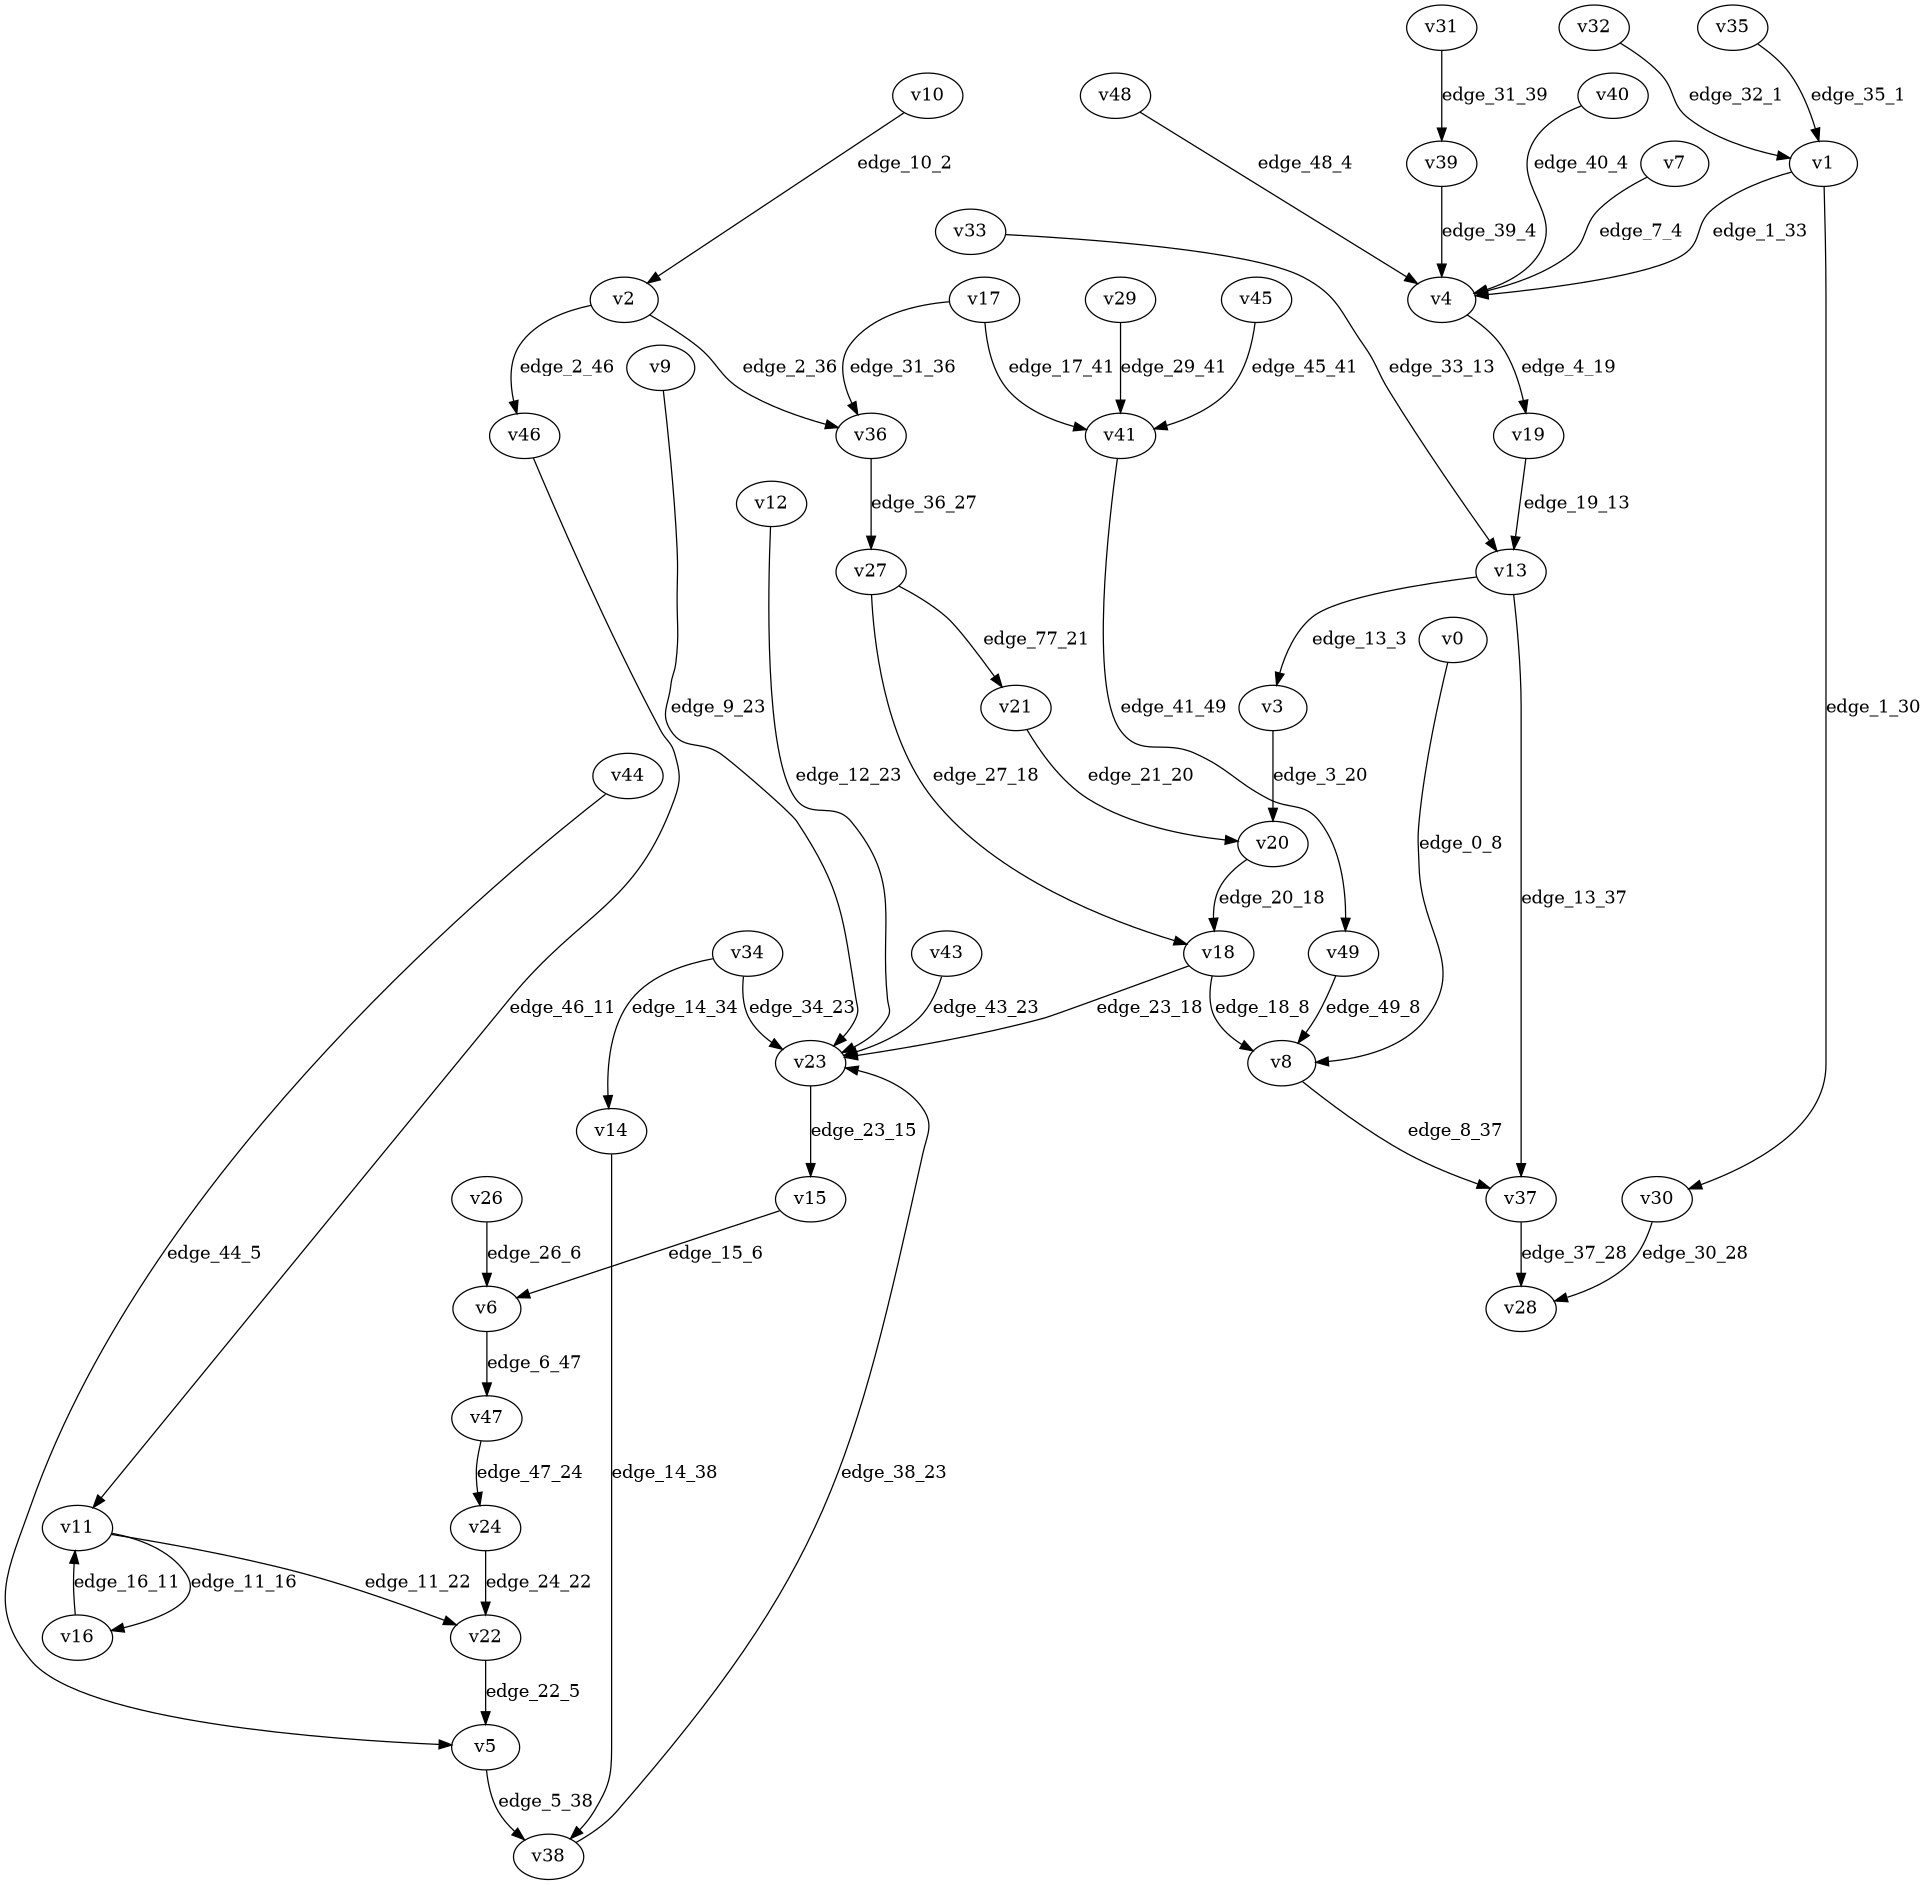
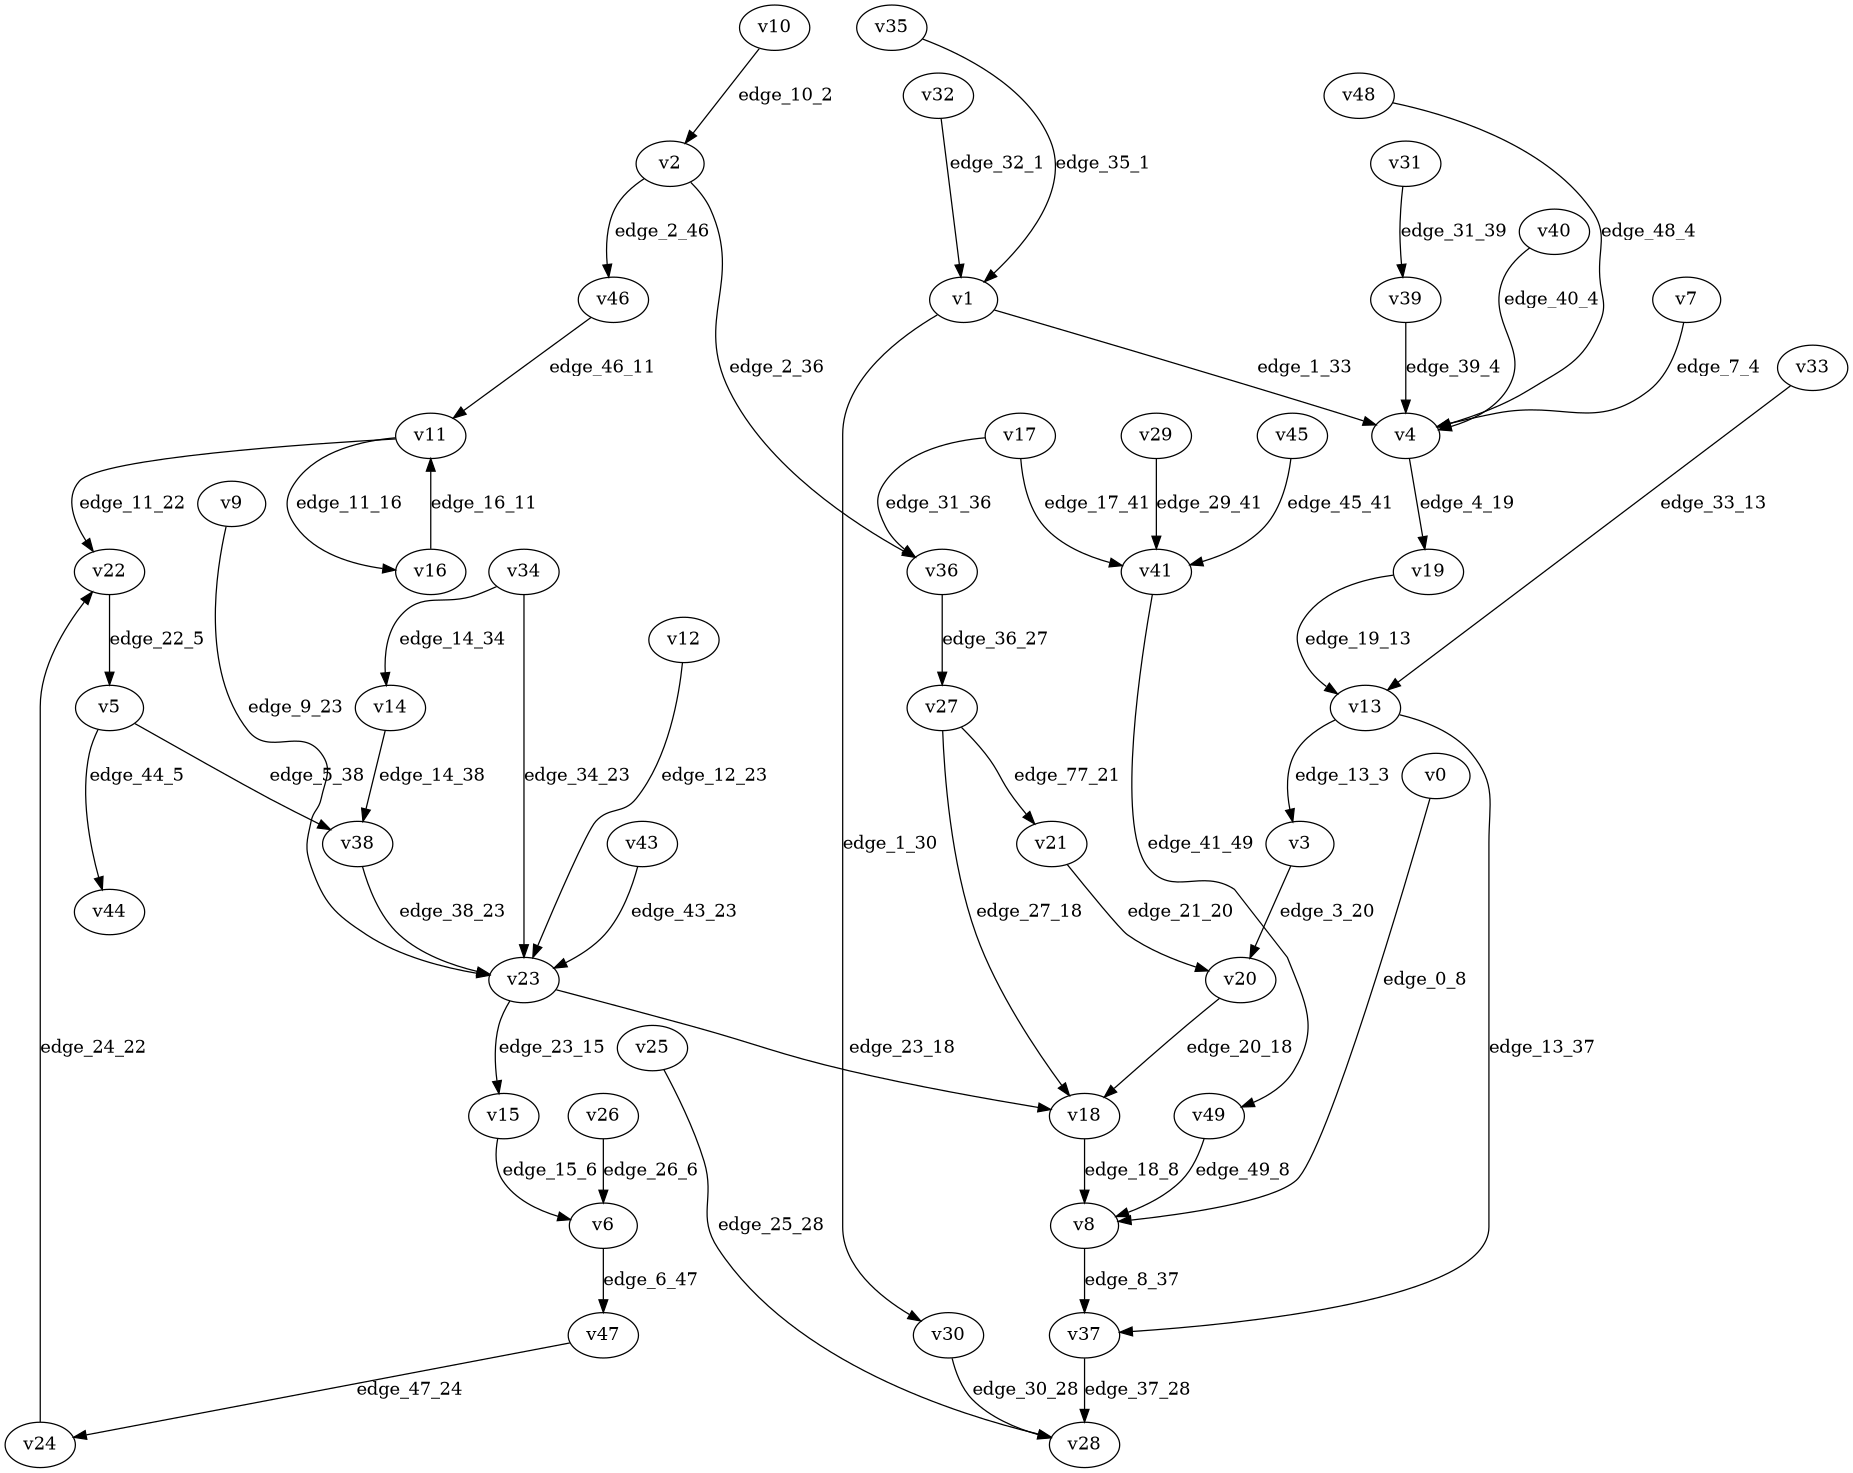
edge "v18" -> "v23": reversed
node "v25": added
edge "v44" -> "v5": reversed
